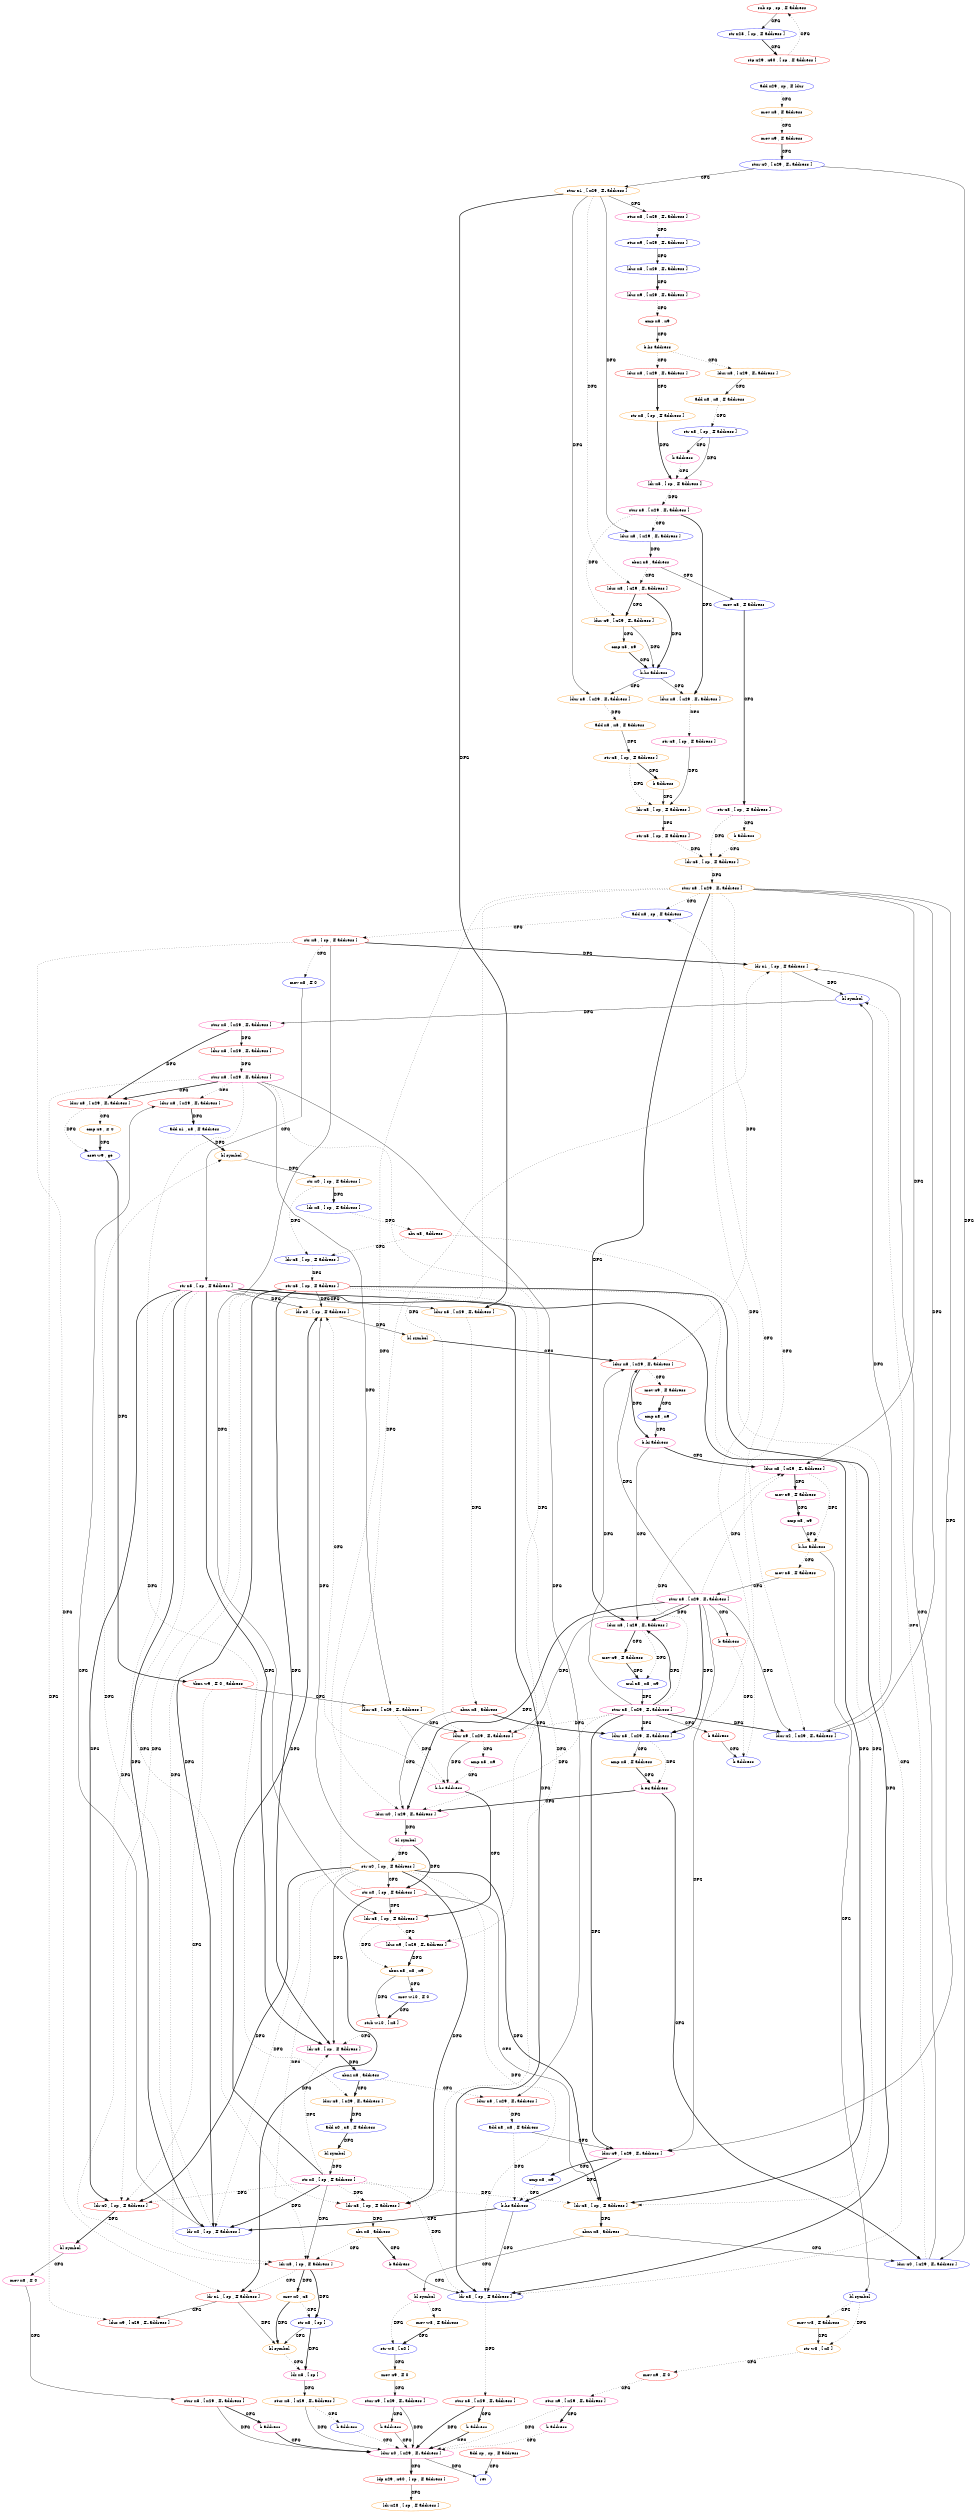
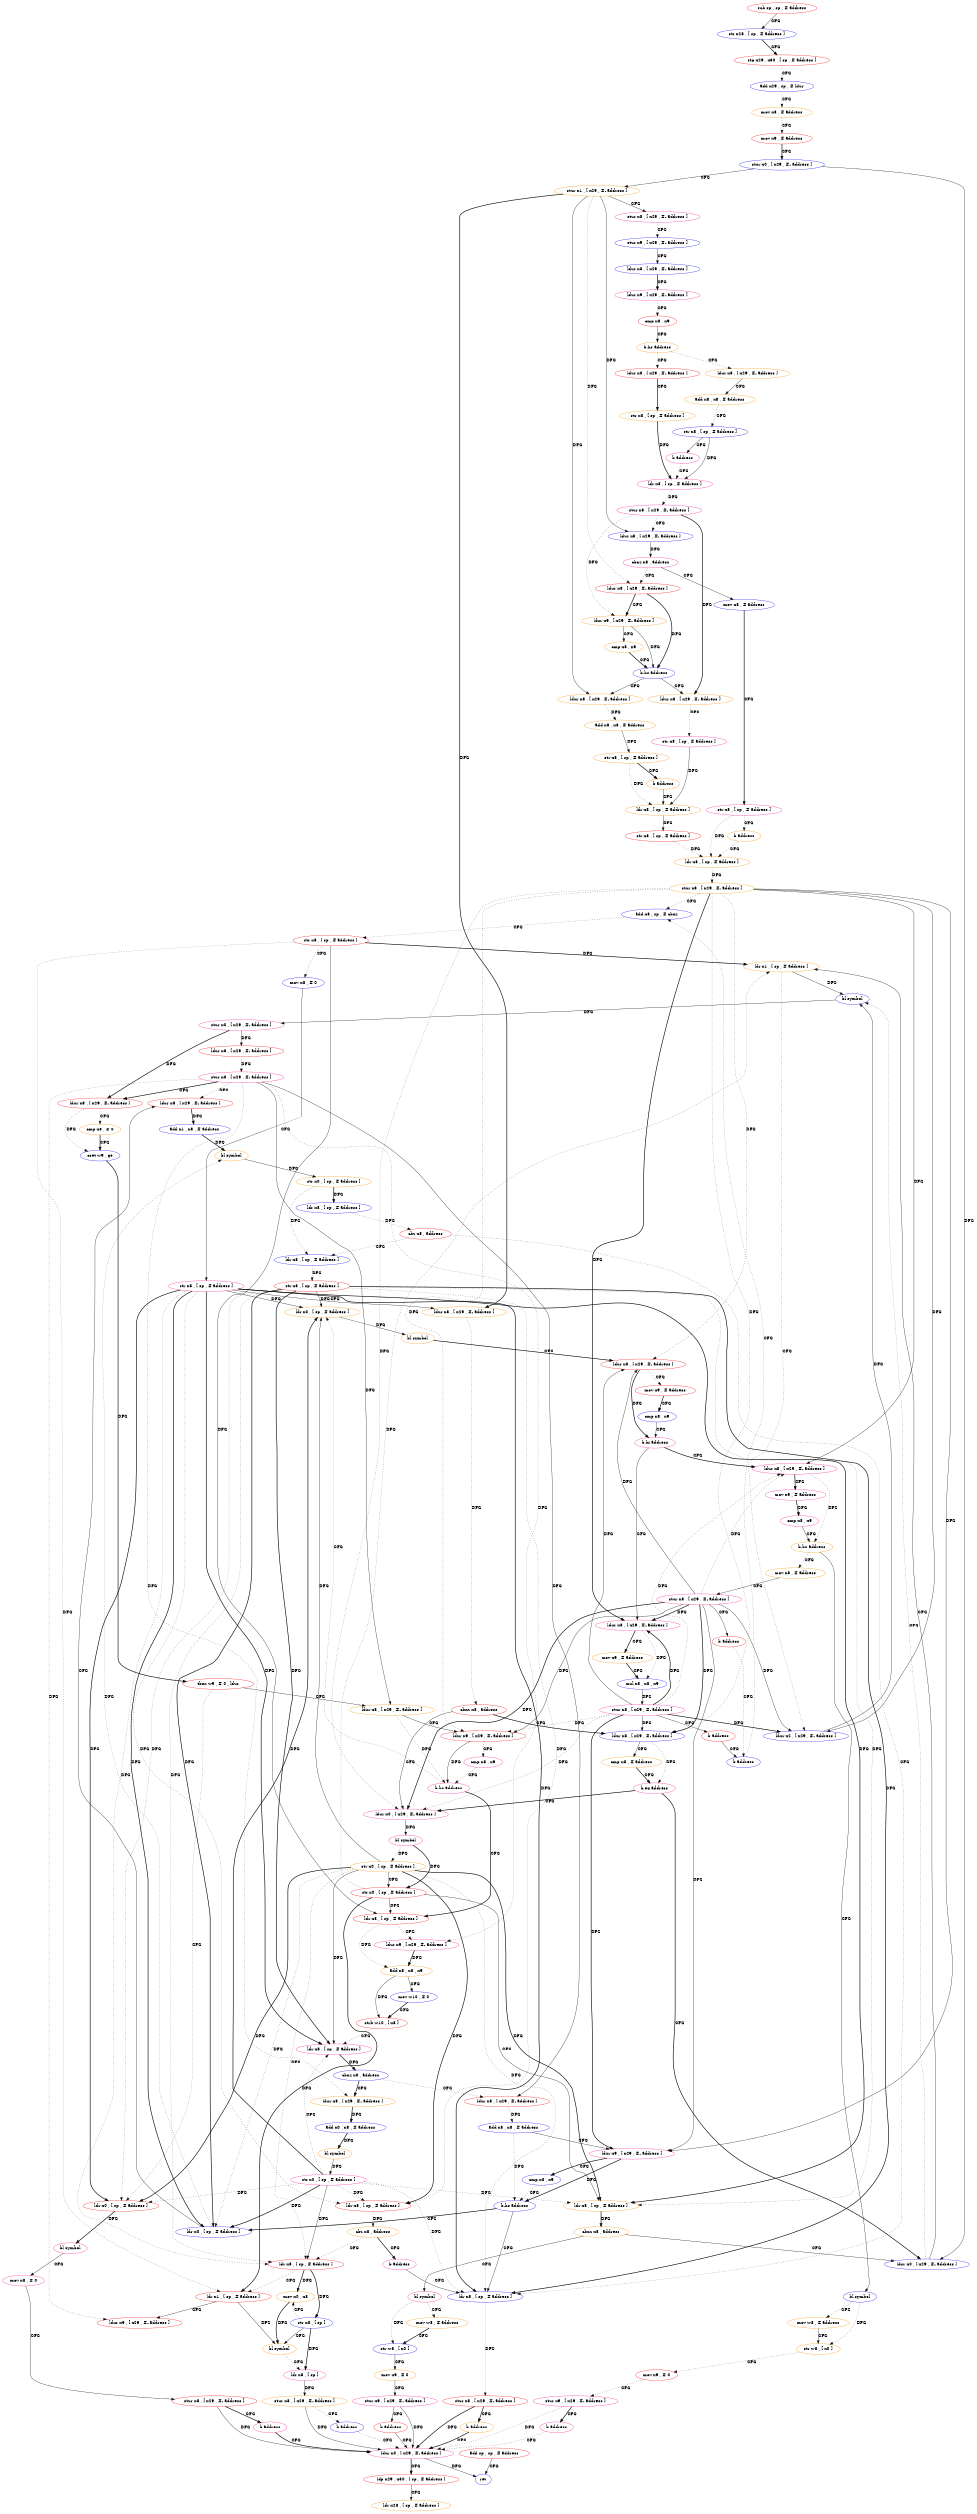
edge "stp x29 , x30 , [ sp , # address ]" -> "sub sp , sp , # address": now "stp x29 , x30 , [ sp , # address ]" -> "add x29 , sp , # ldur"
node "add x8 , sp , # address": label "add x8 , sp , # address" -> "add x8 , sp , # cbnz"
node "tbnz w9 , # 0 , address": label "tbnz w9 , # 0 , address" -> "tbnz w9 , # 0 , ldur"
node "cbnz x8 , x8 , x9": label "cbnz x8 , x8 , x9" -> "add x8 , x8 , x9"
edge "mov x0 , x8" -> "str x8 , [ sp ]": reversed
